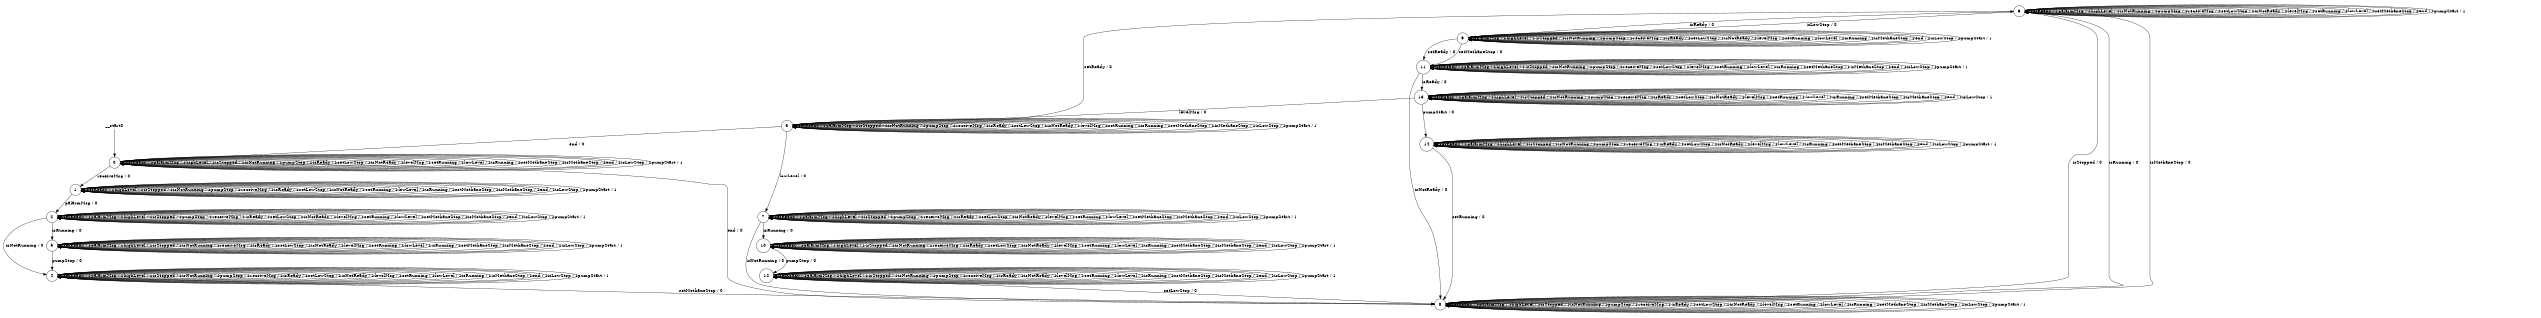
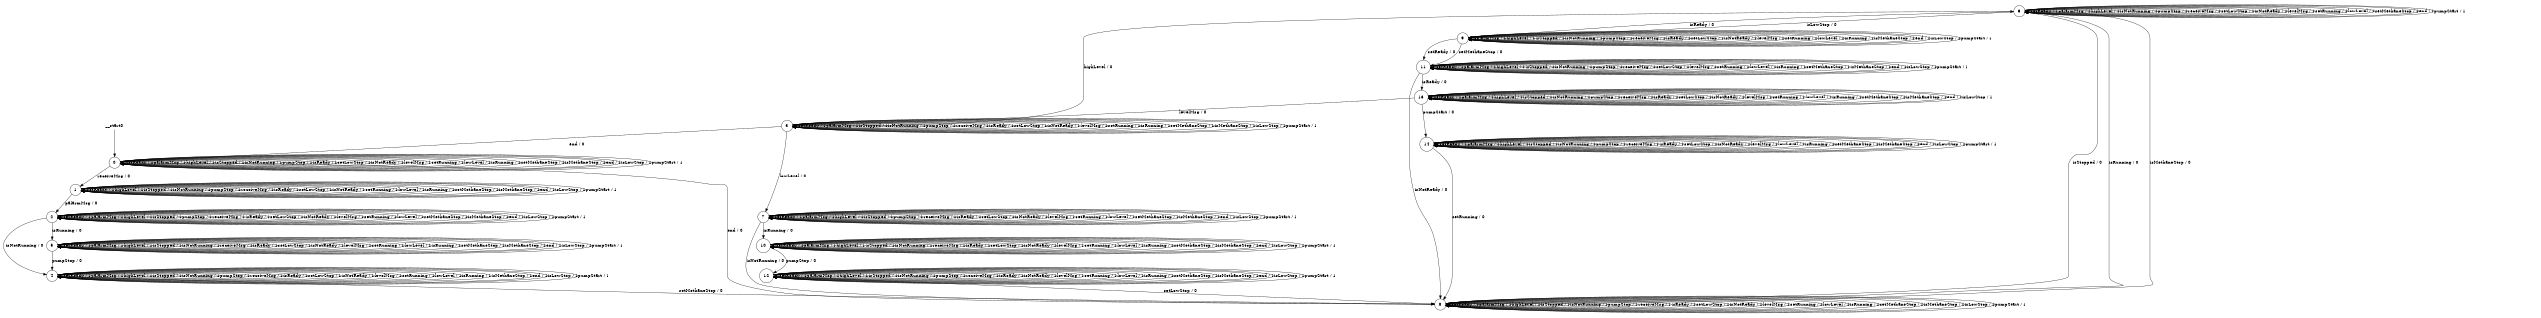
edge "3" -> "6": label "setReady / 0" -> "highLevel / 0"
